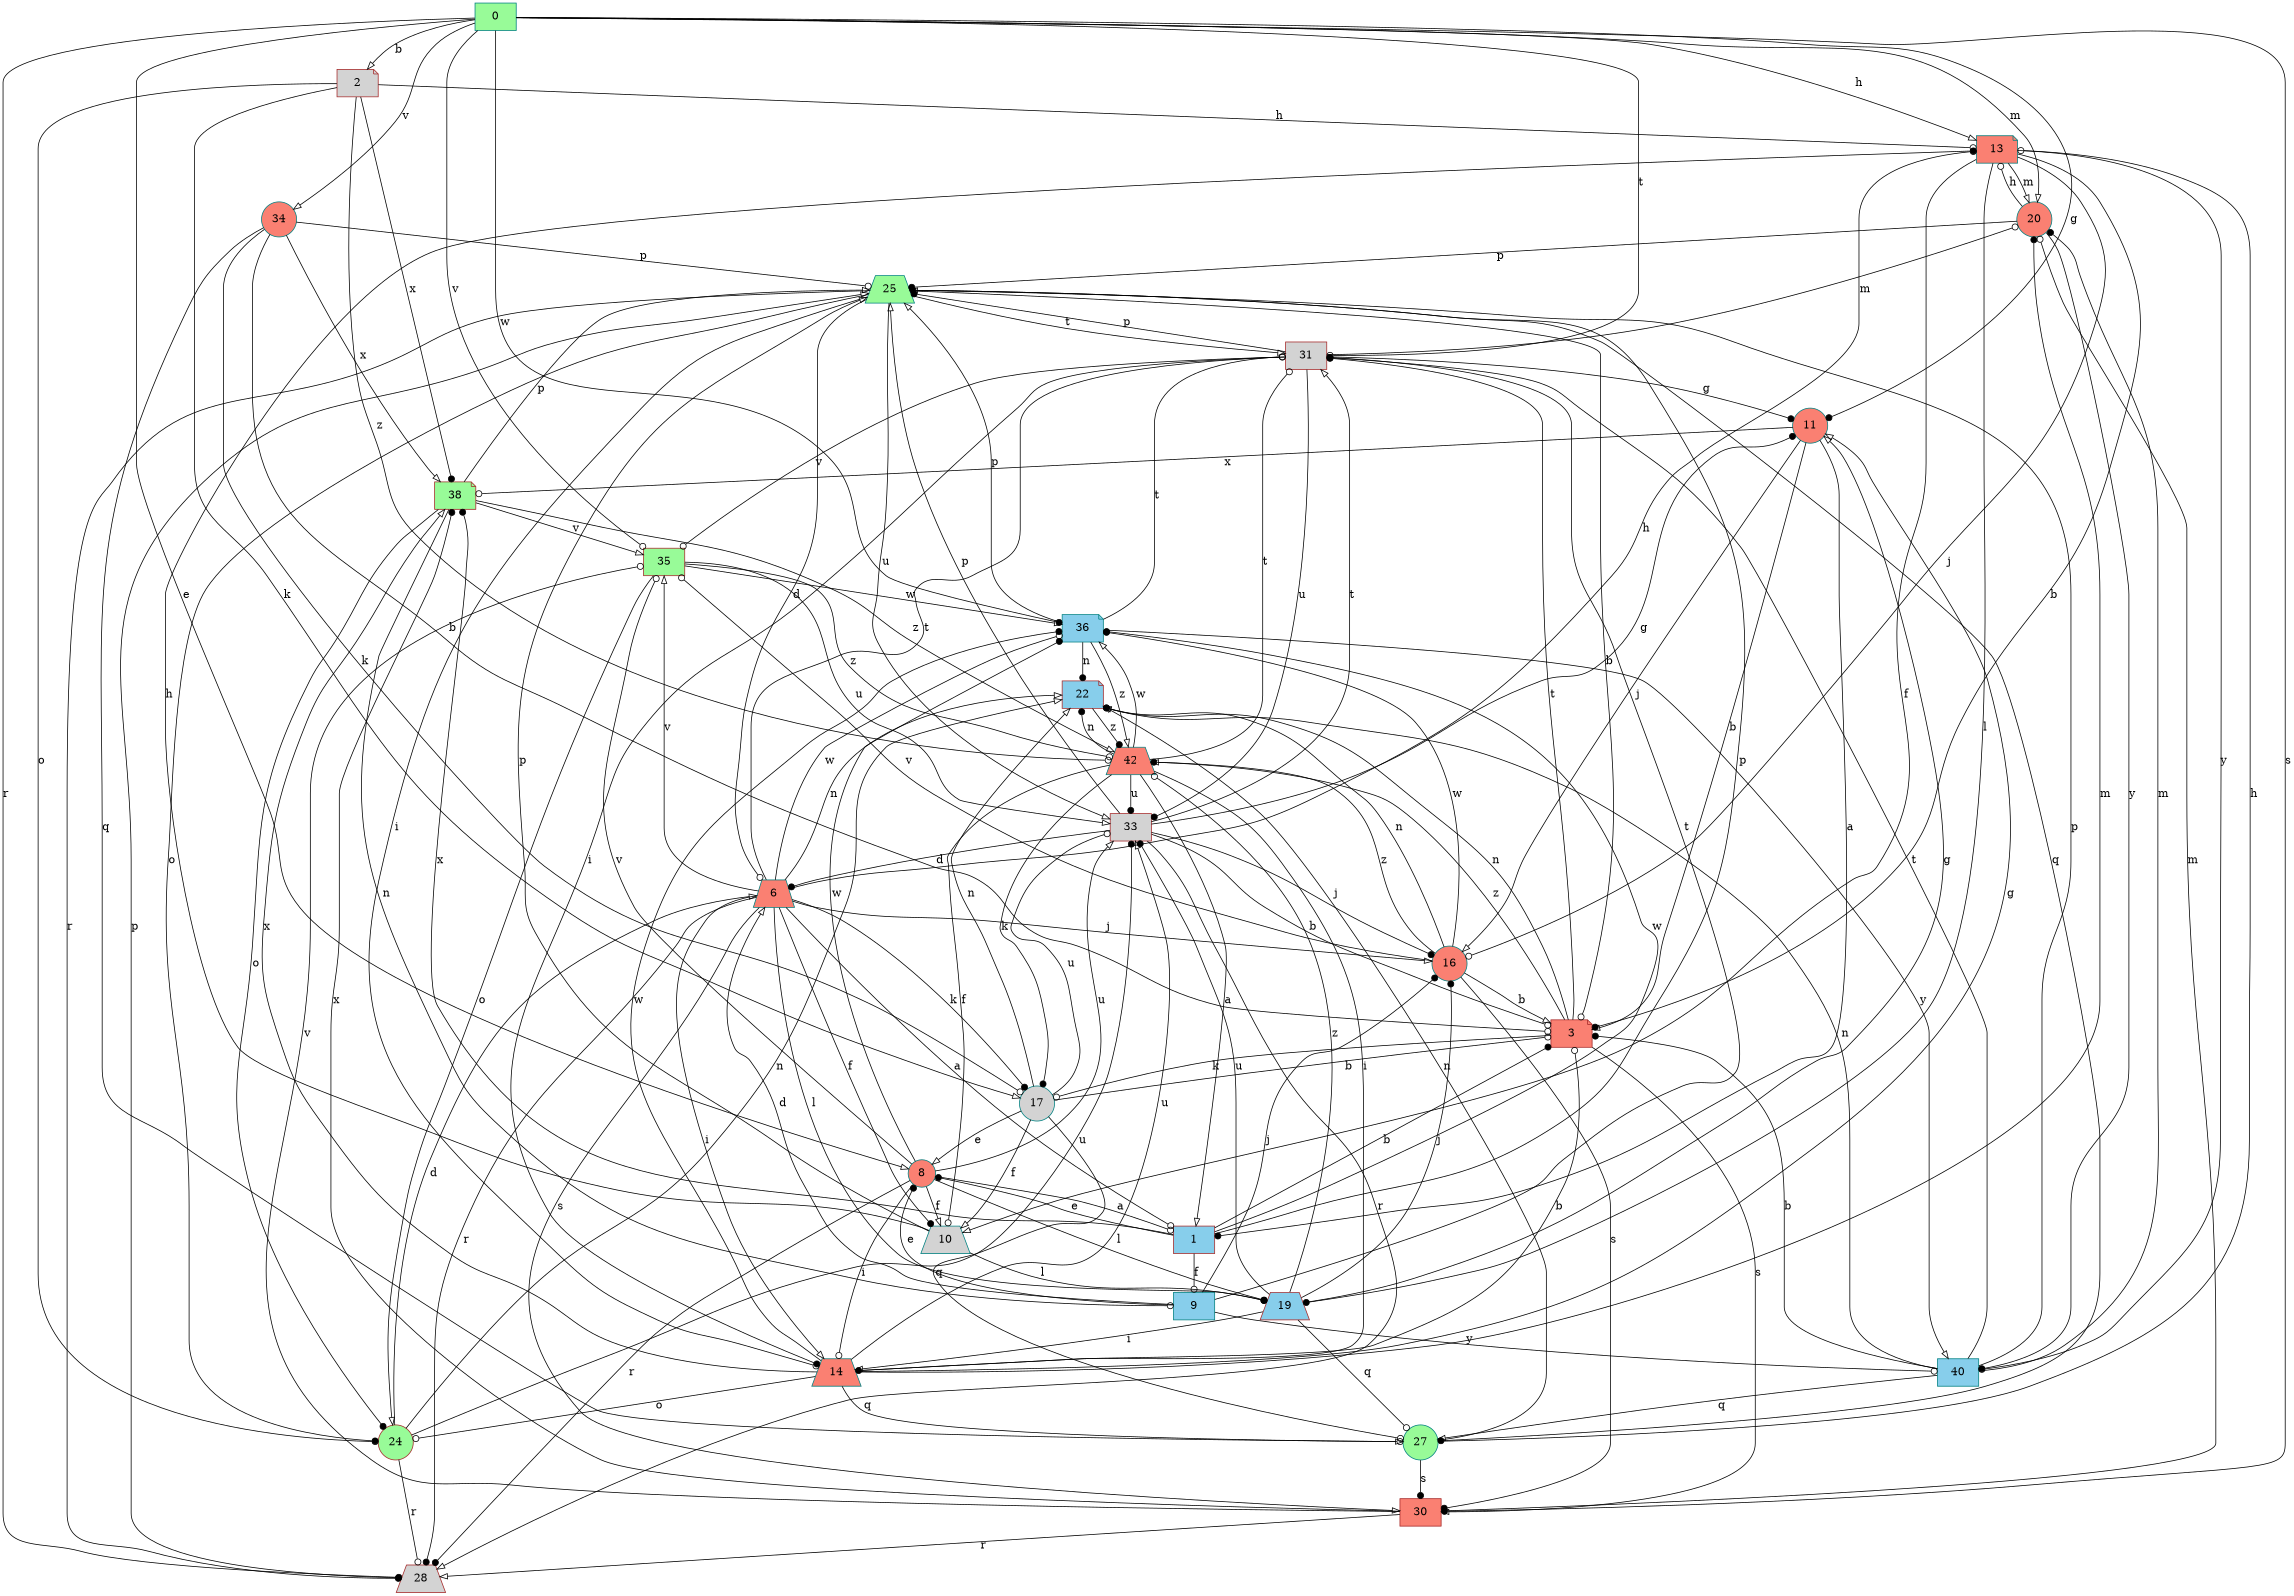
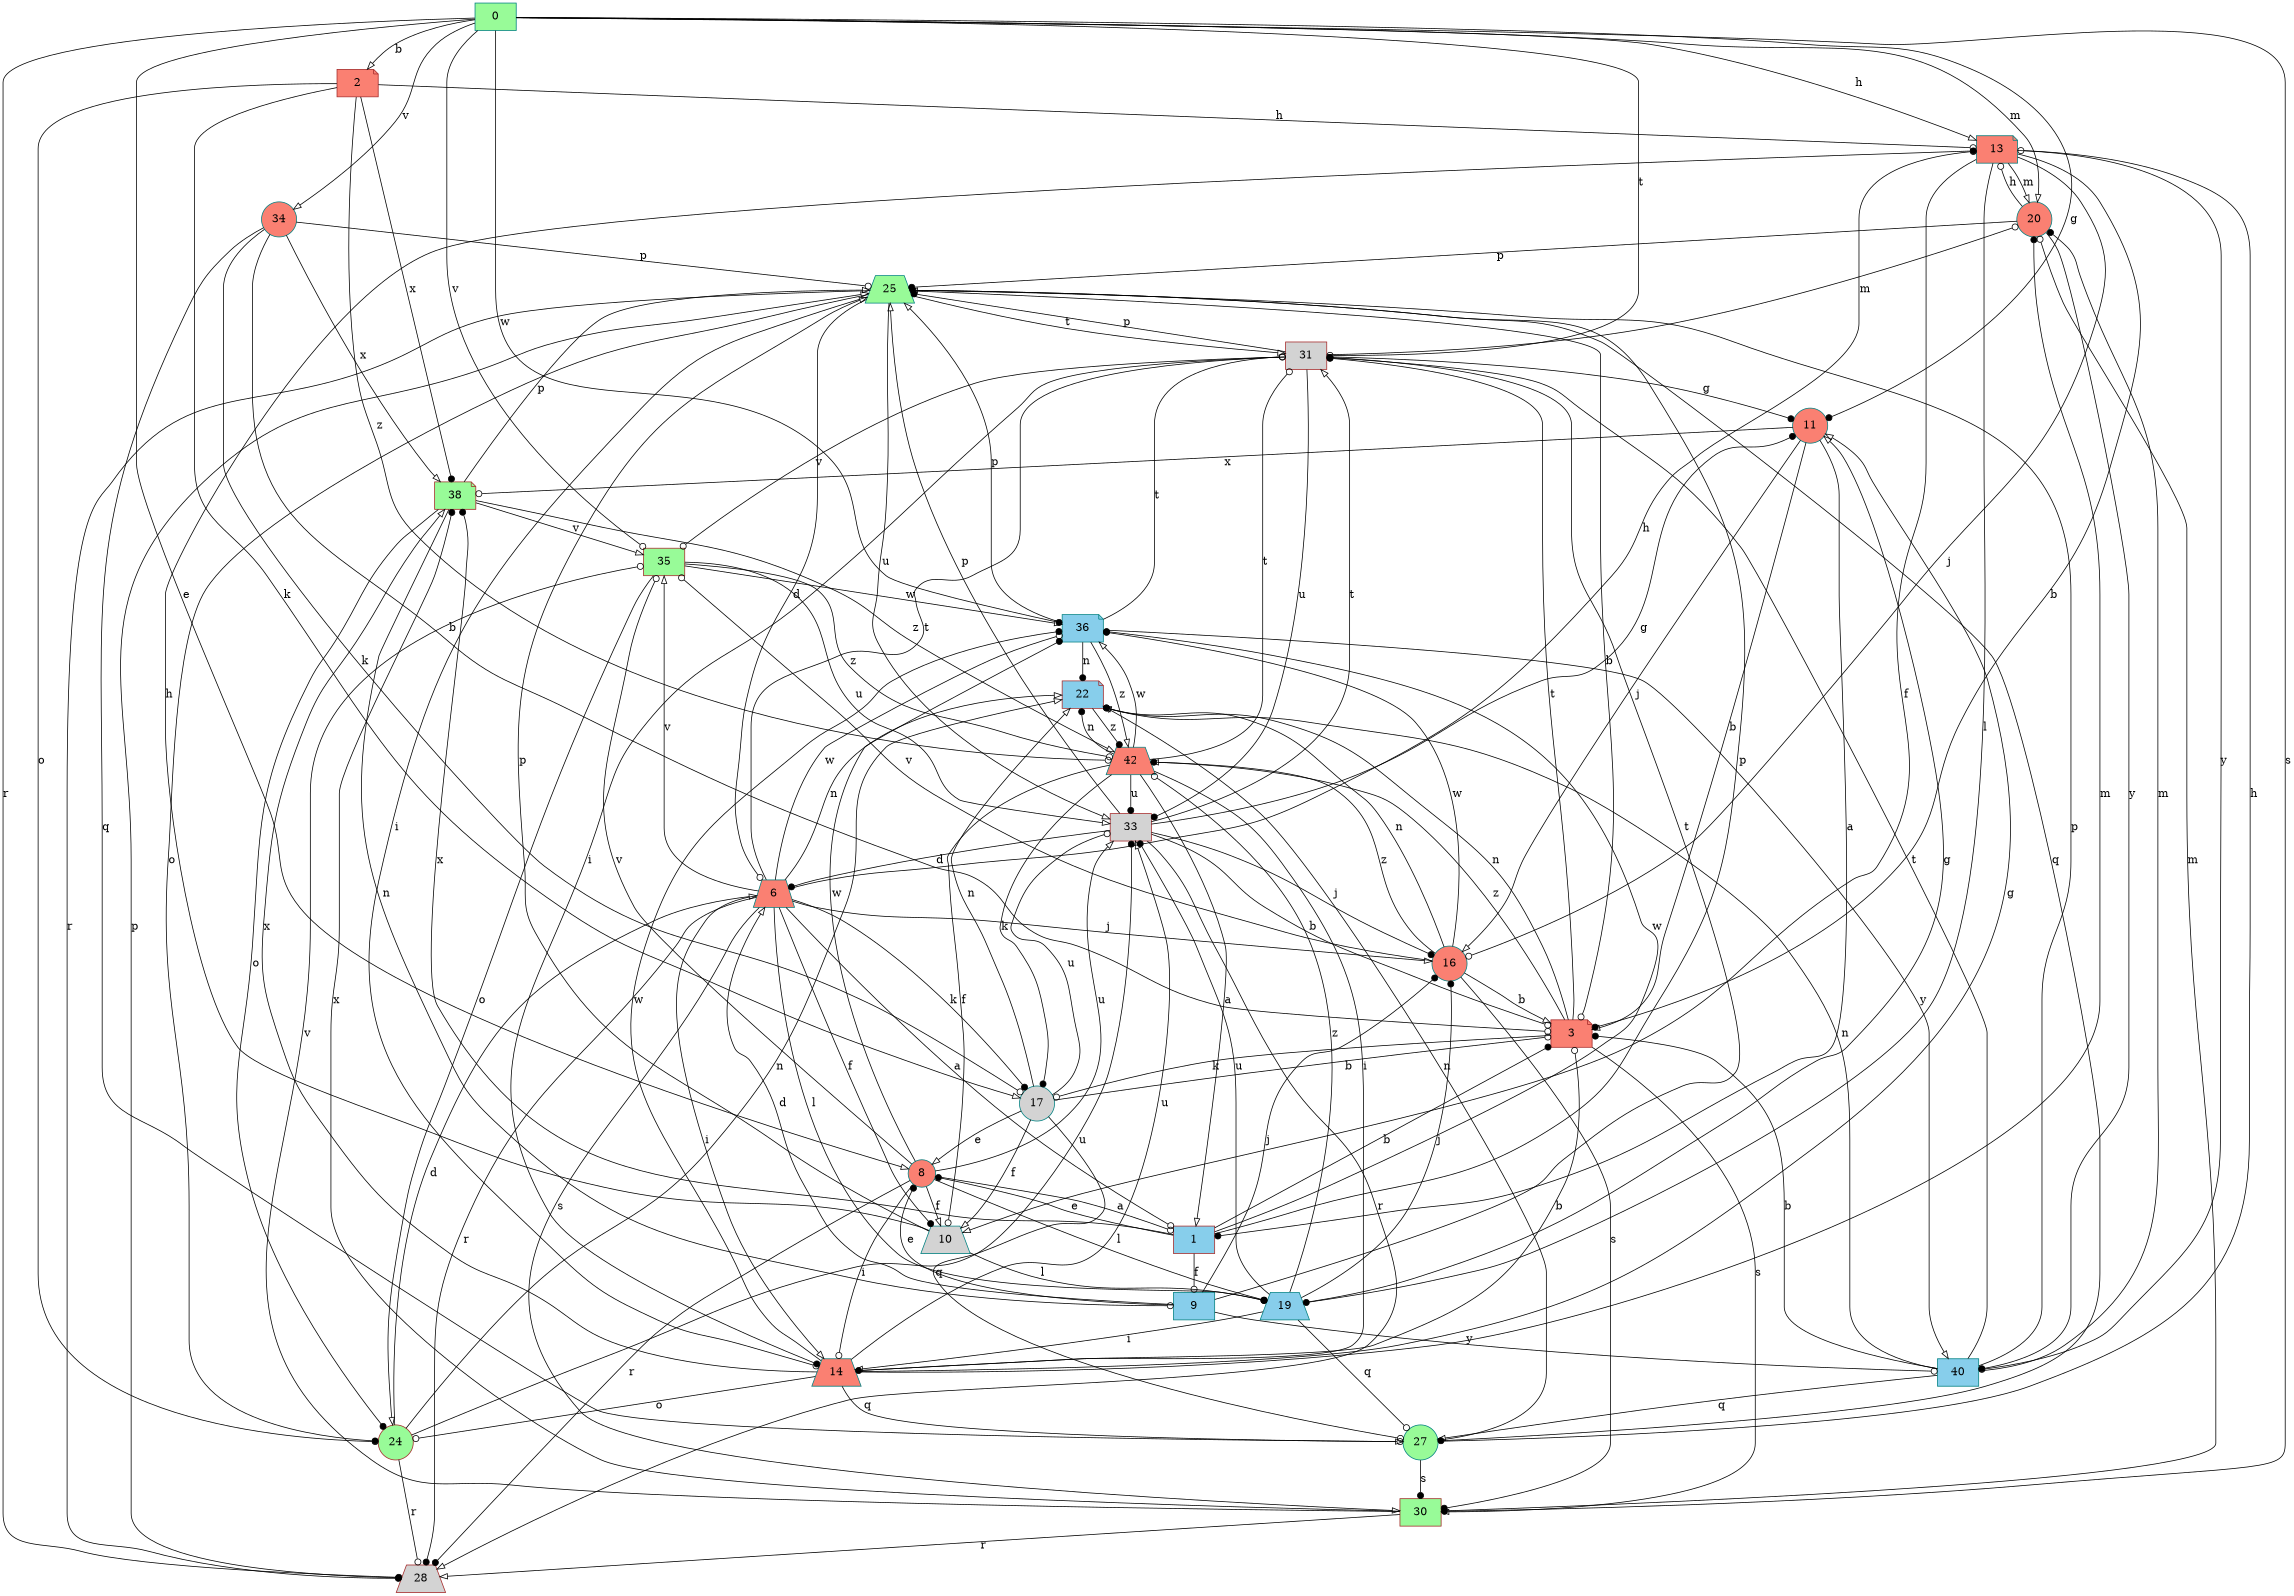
node "2": fillcolor lightgrey -> salmon
node "19": color brown -> teal
node "30": fillcolor salmon -> palegreen
